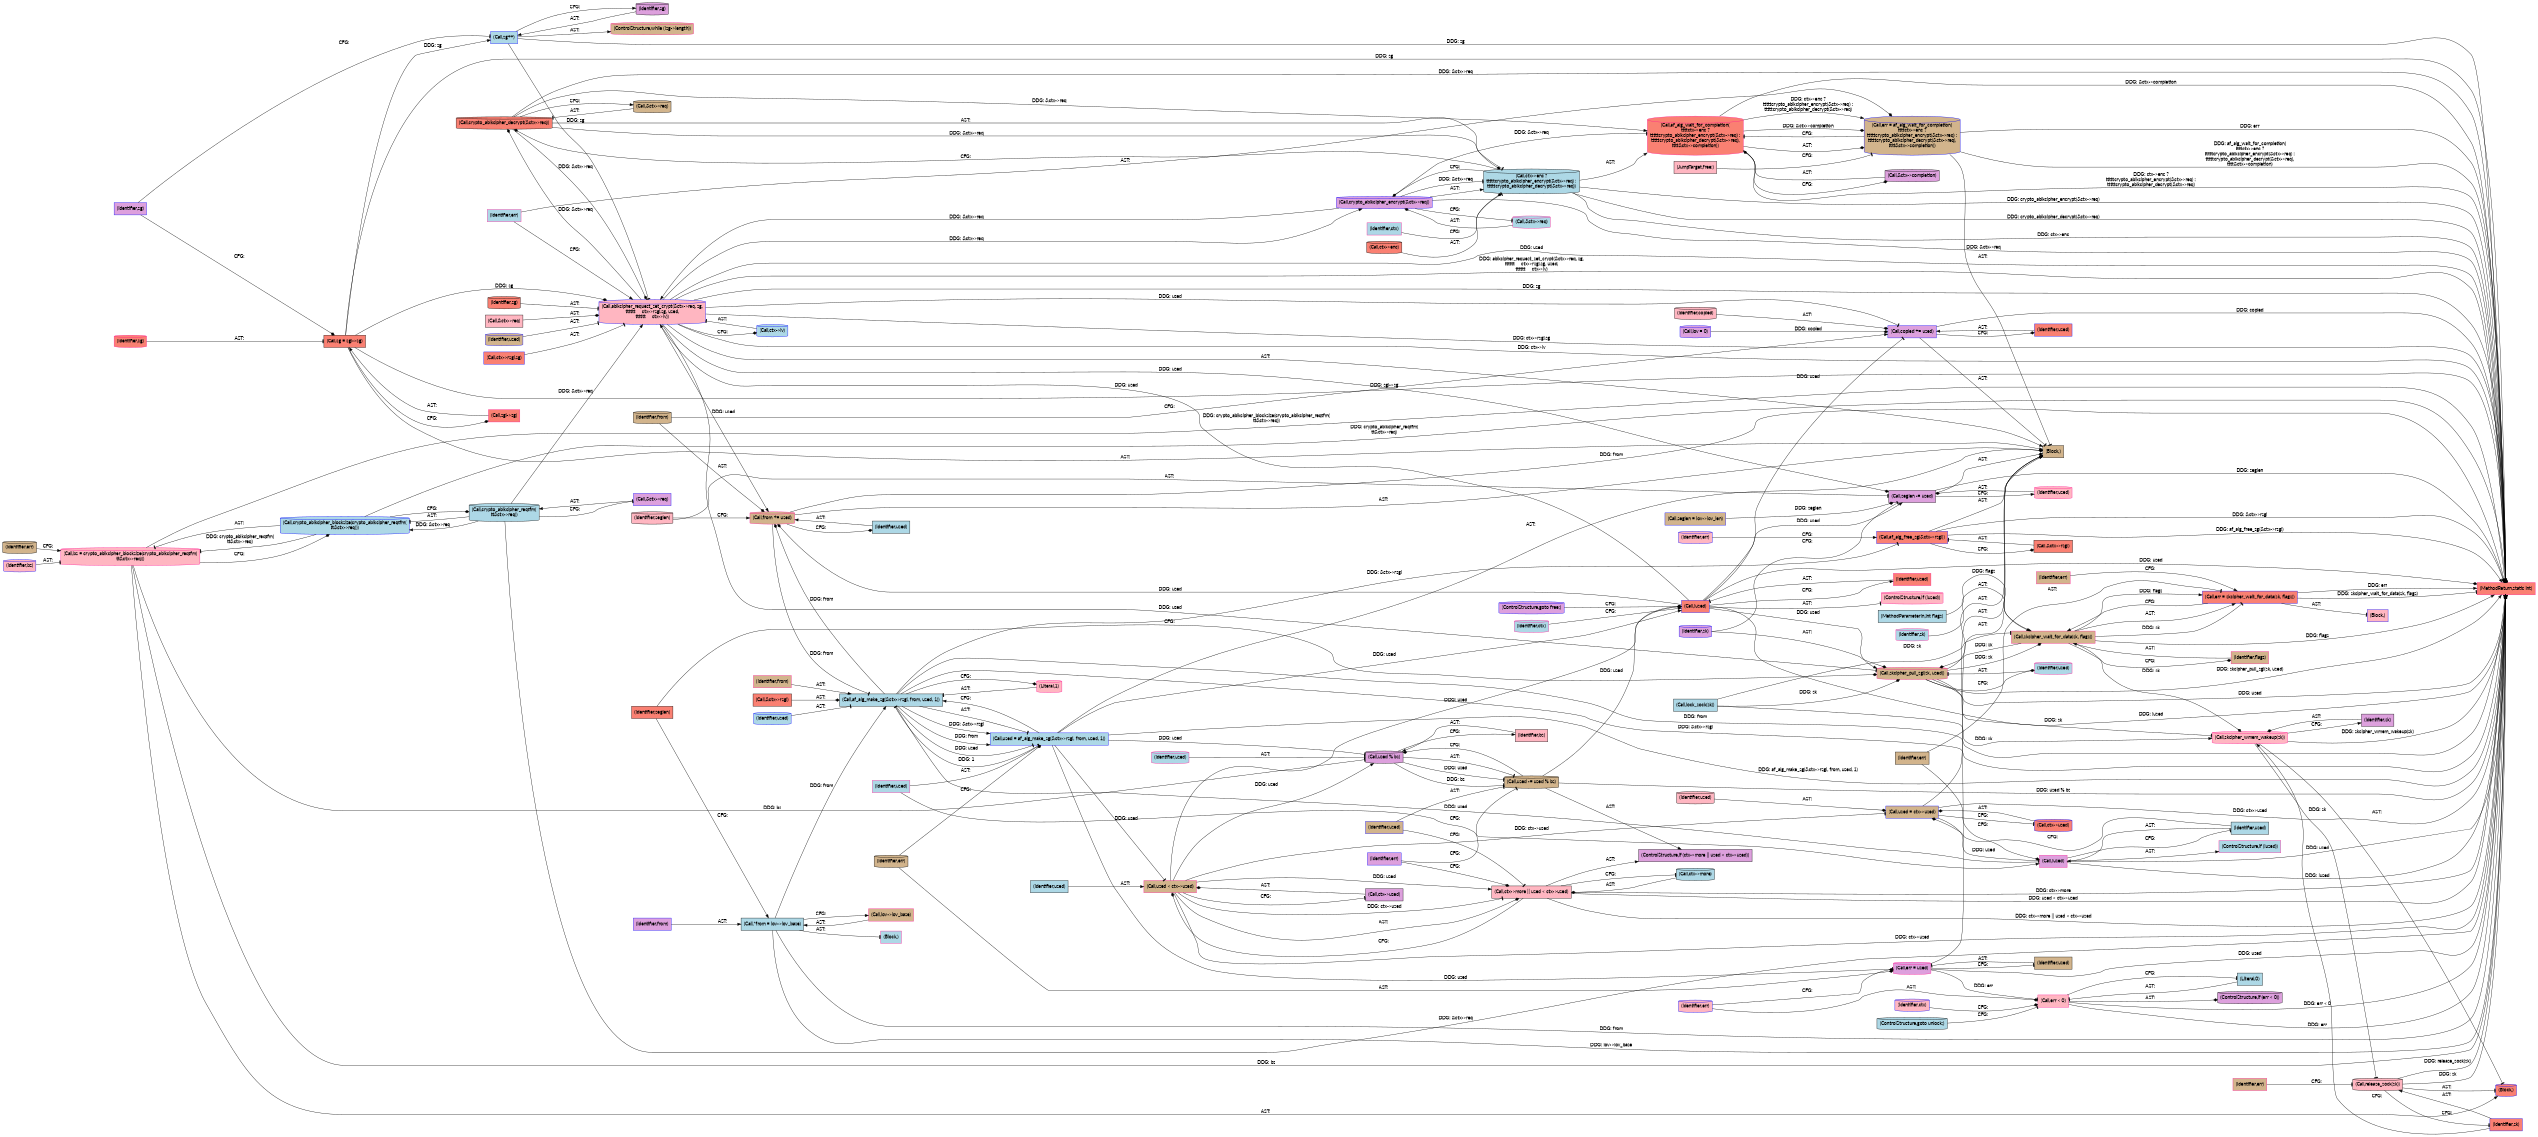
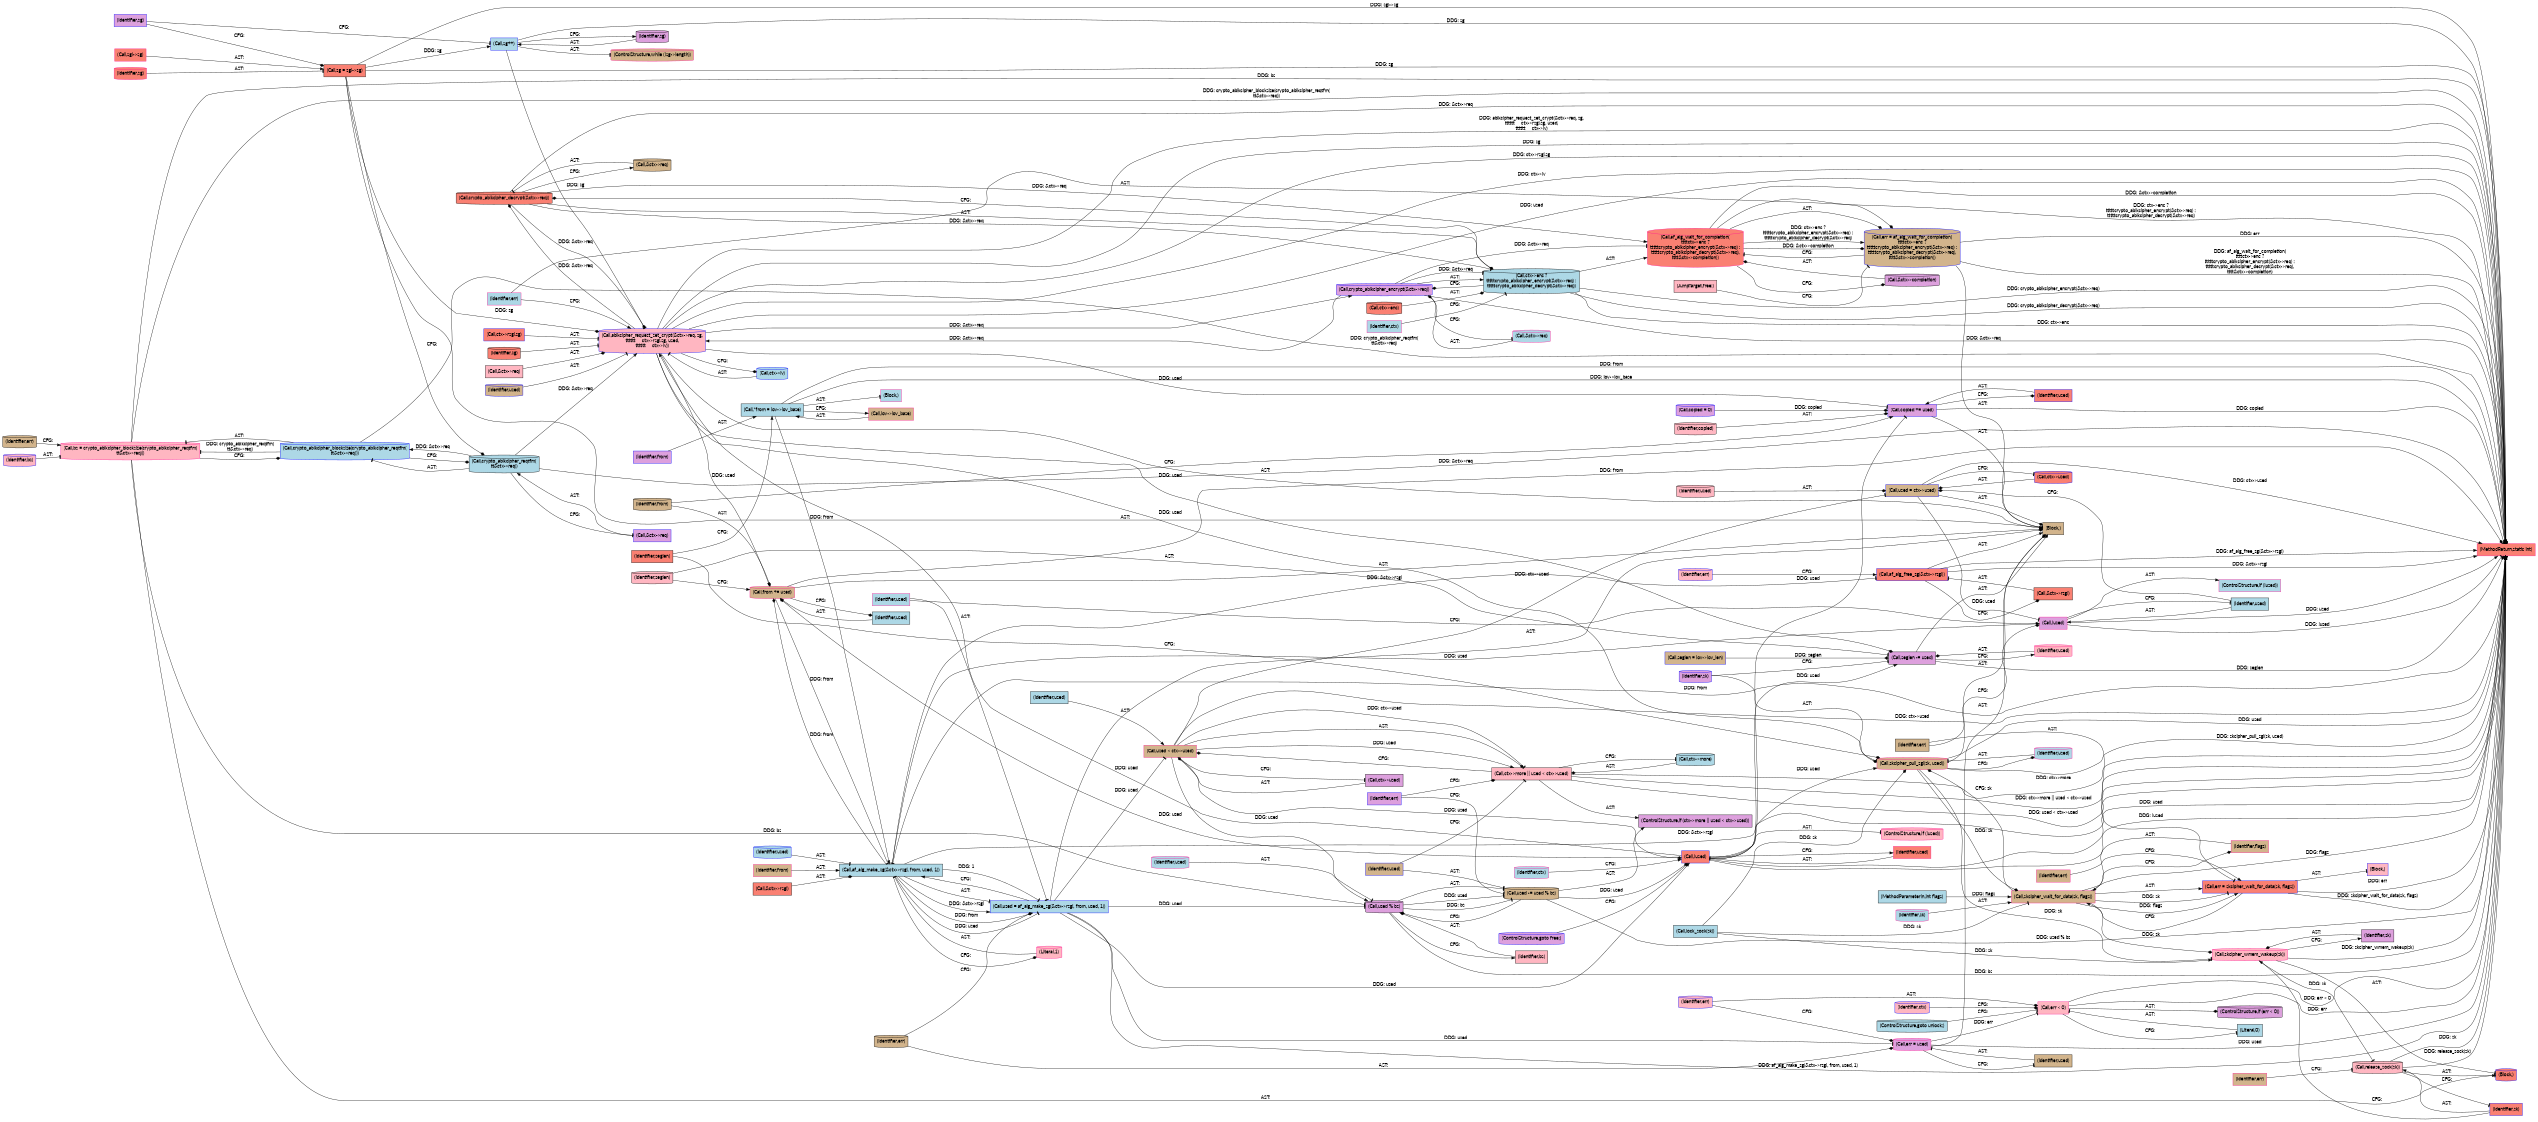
edge "(Call,sg++)" -> "(ControlStructure,while (!sg->length))": arrowhead normal -> tee
node "(Call,iov = 0)": label "(Call,iov = 0)" -> "(Call,copied = 0)"
edge "(Call,sg = sgl->sg)" -> "(Call,sgl->sg)": now "(Call,sg = sgl->sg)" -> "(Call,crypto_ablkcipher_reqtfm( tt&ctx->req))"
edge "(Call,skcipher_wait_for_data(sk, flags))" -> "(Call,skcipher_pull_sgl(sk, used))": label "DDG: sk" -> "CFG: sk"
edge "(Call,used % bs)" -> "(MethodReturn,static int)": added, label "DDG: bs"
